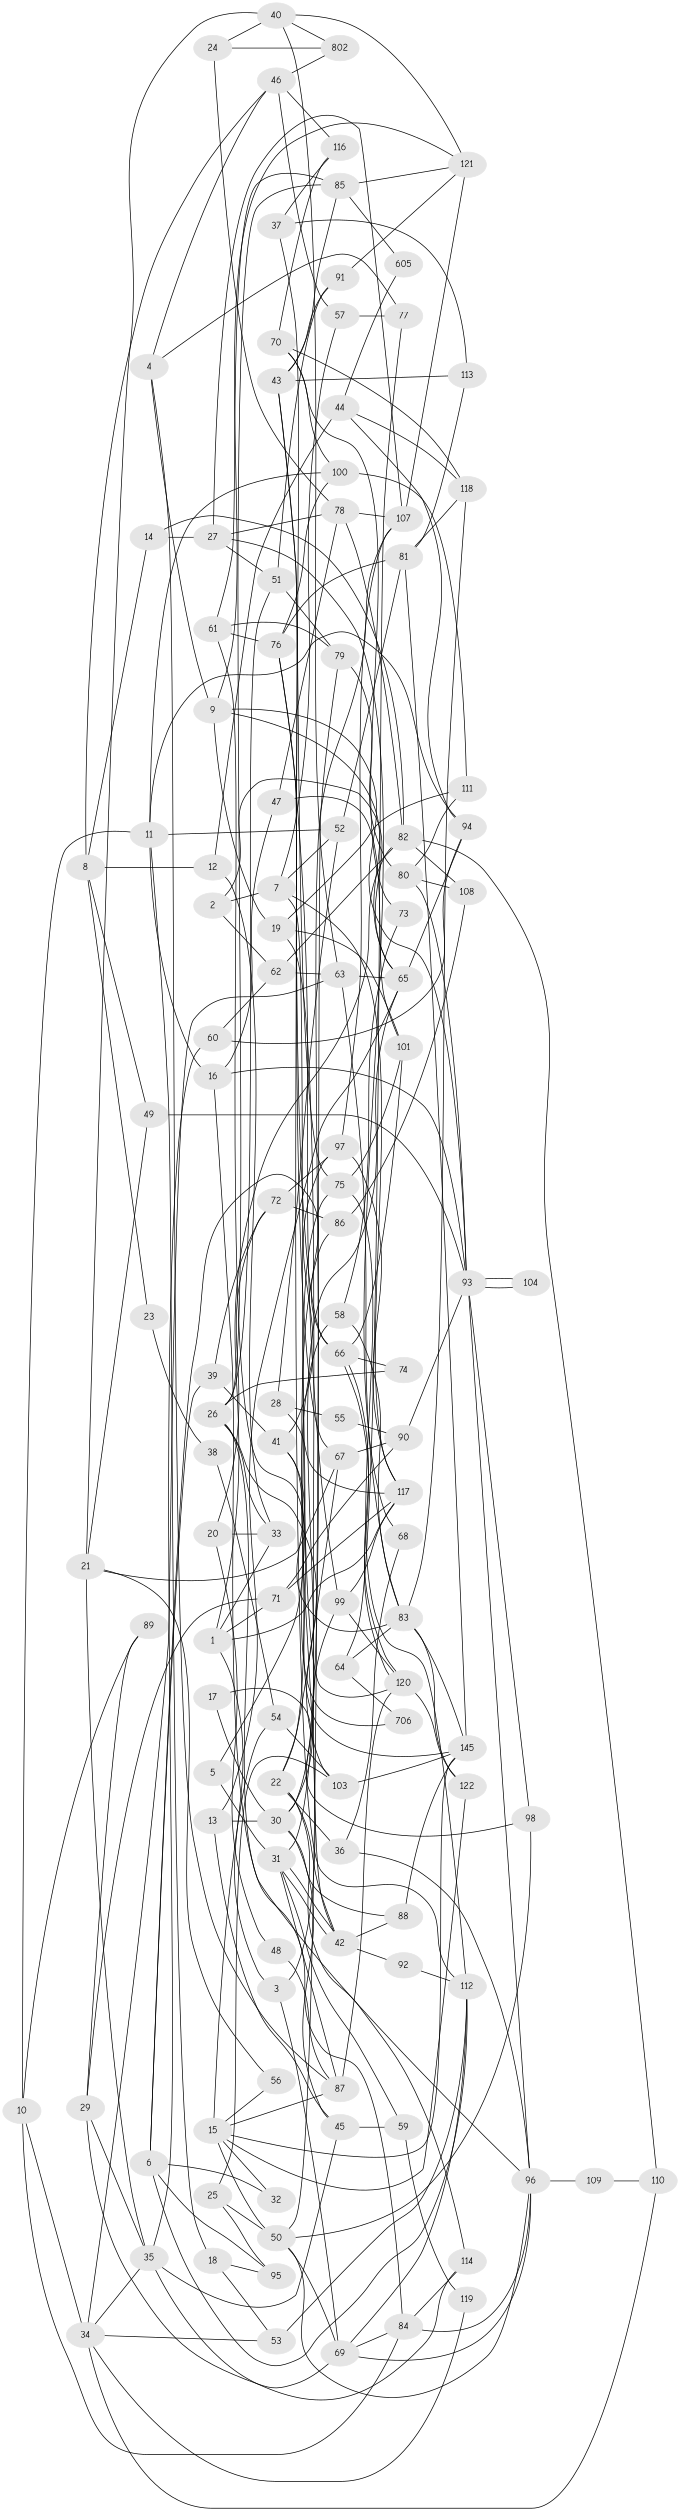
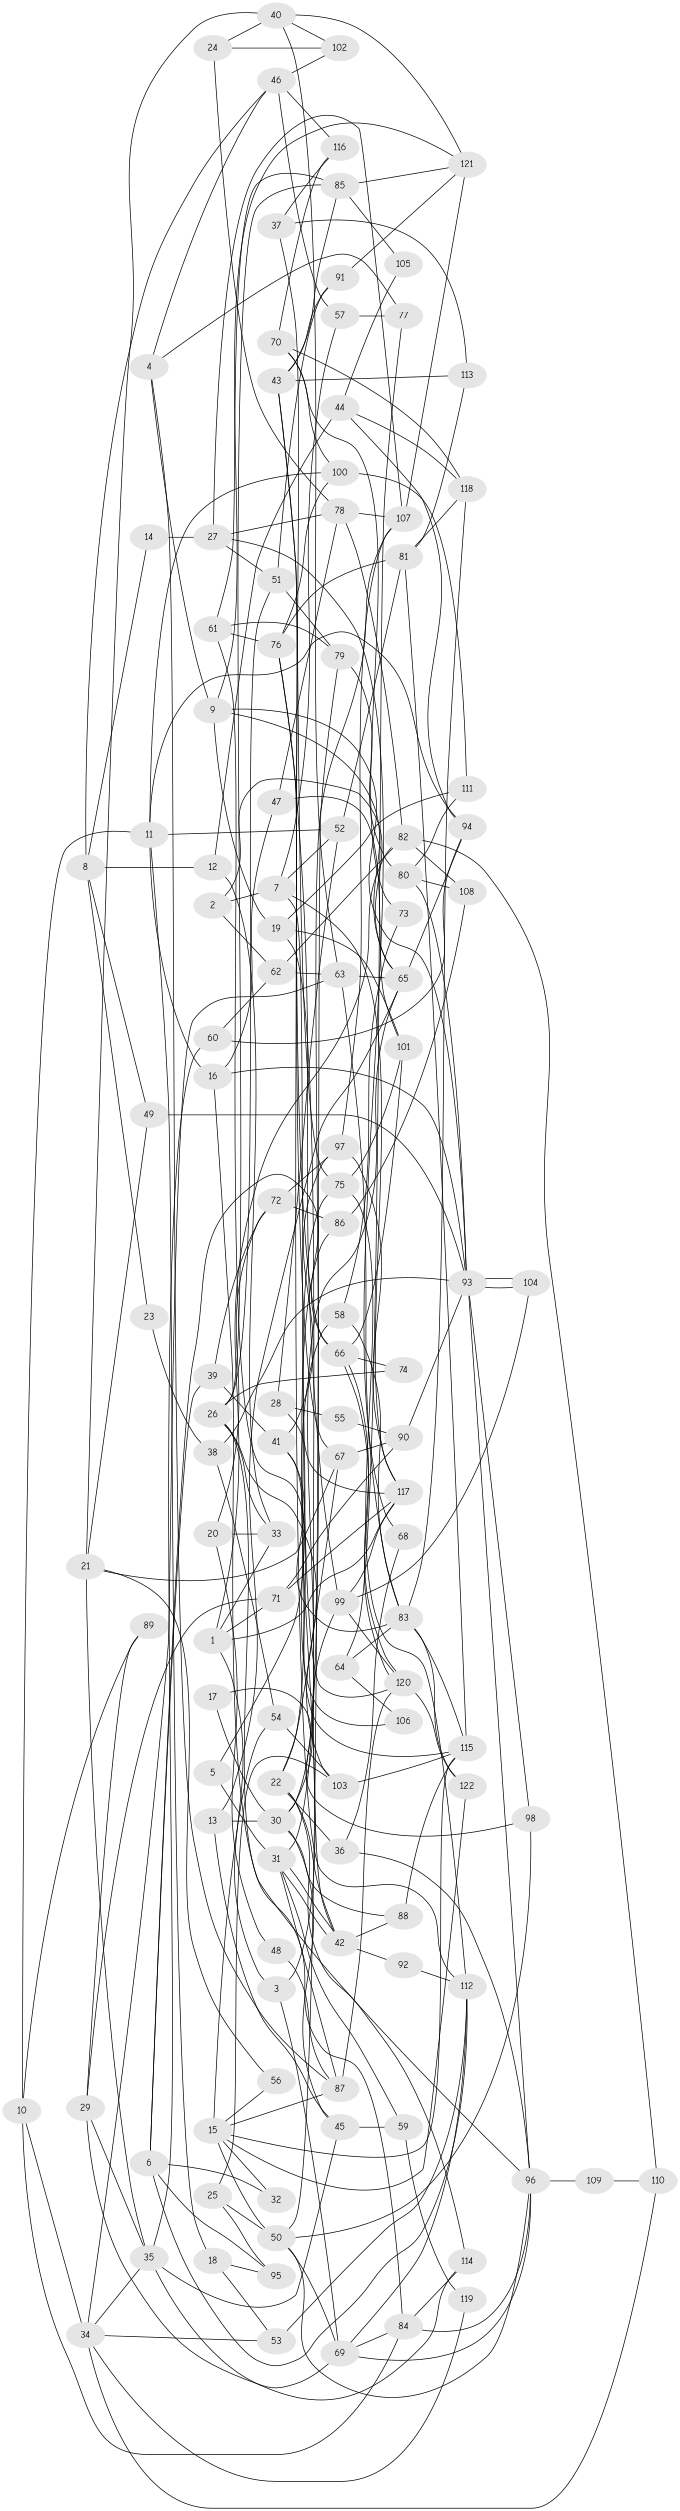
node "802": label "802" -> "102"
node "605": label "605" -> "105"
edge "14" -- "82": removed
edge "93" -- "38": added
edge "104" -- "99": added
node "706": label "706" -> "106"
node "145": label "145" -> "115"
